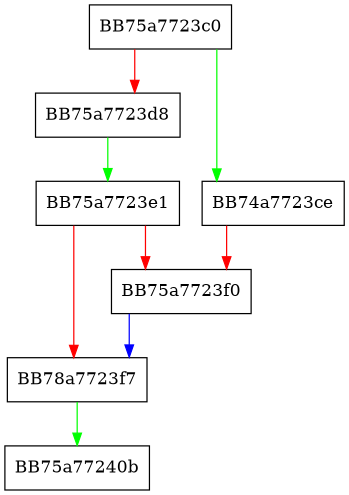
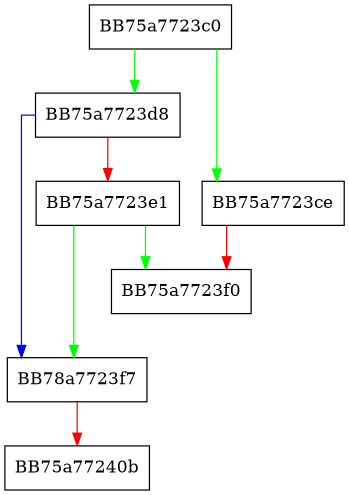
edge "BB75a7723c0" -> "BB75a7723d8": color red -> green
edge "BB75a7723d8" -> "BB75a7723e1": color green -> red
node "BB74a7723ce": label "BB74a7723ce" -> "BB75a7723ce"
edge "BB75a7723e1" -> "BB75a7723f0": color red -> green
edge "BB75a7723e1" -> "BB78a7723f7": color red -> green
edge "BB75a7723f0" -> "BB78a7723f7": now "BB75a7723d8" -> "BB78a7723f7"
edge "BB78a7723f7" -> "BB75a77240b": color green -> red
